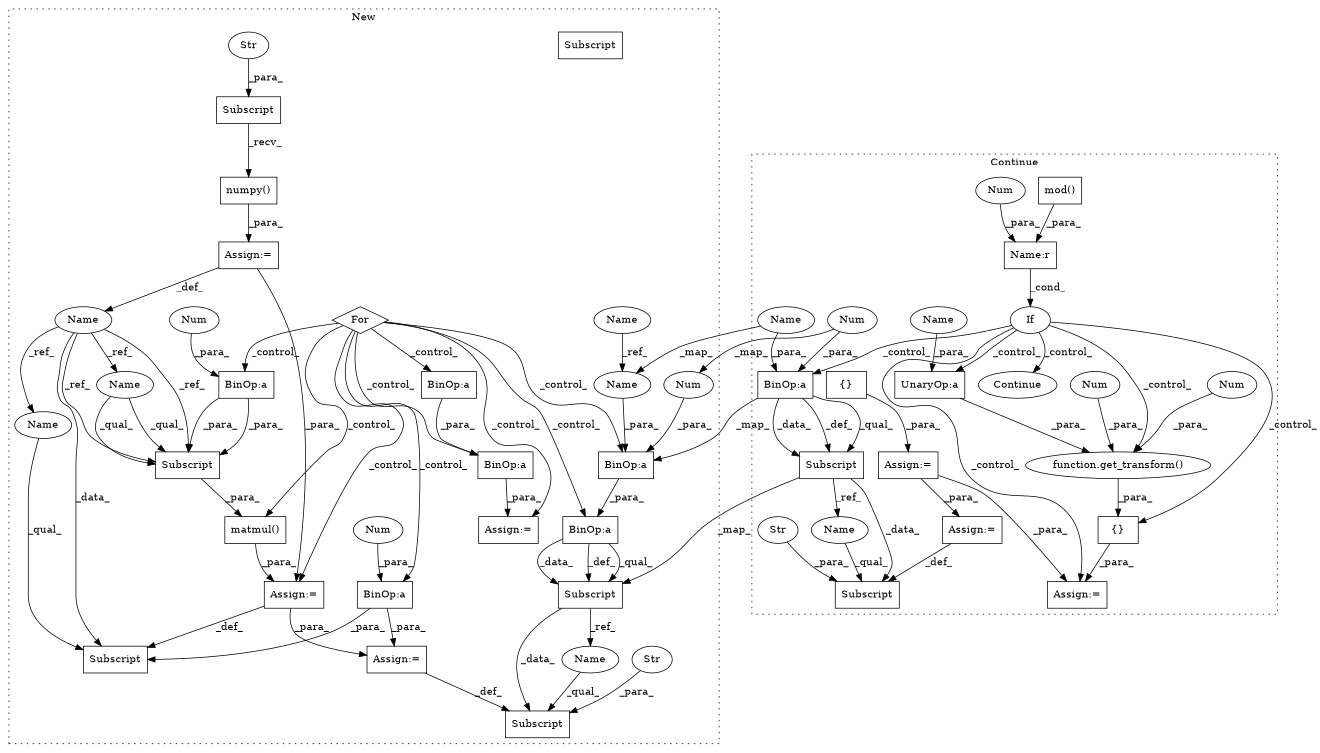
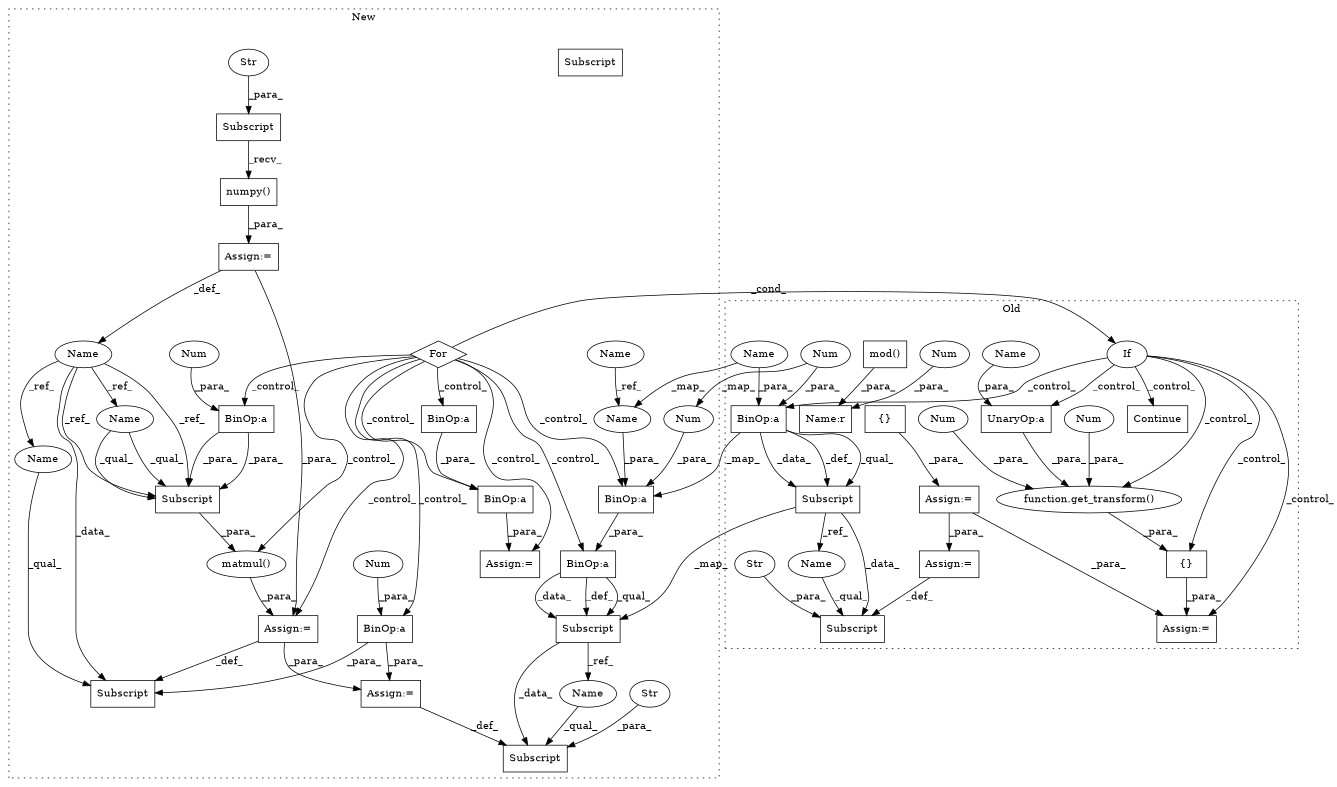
cluster "Continue": label "Continue" -> "Old"
edge "Name:r" -> "If": now "For" -> "If"
node "Continue": shape ellipse -> box
node "matmul()": shape box -> ellipse
